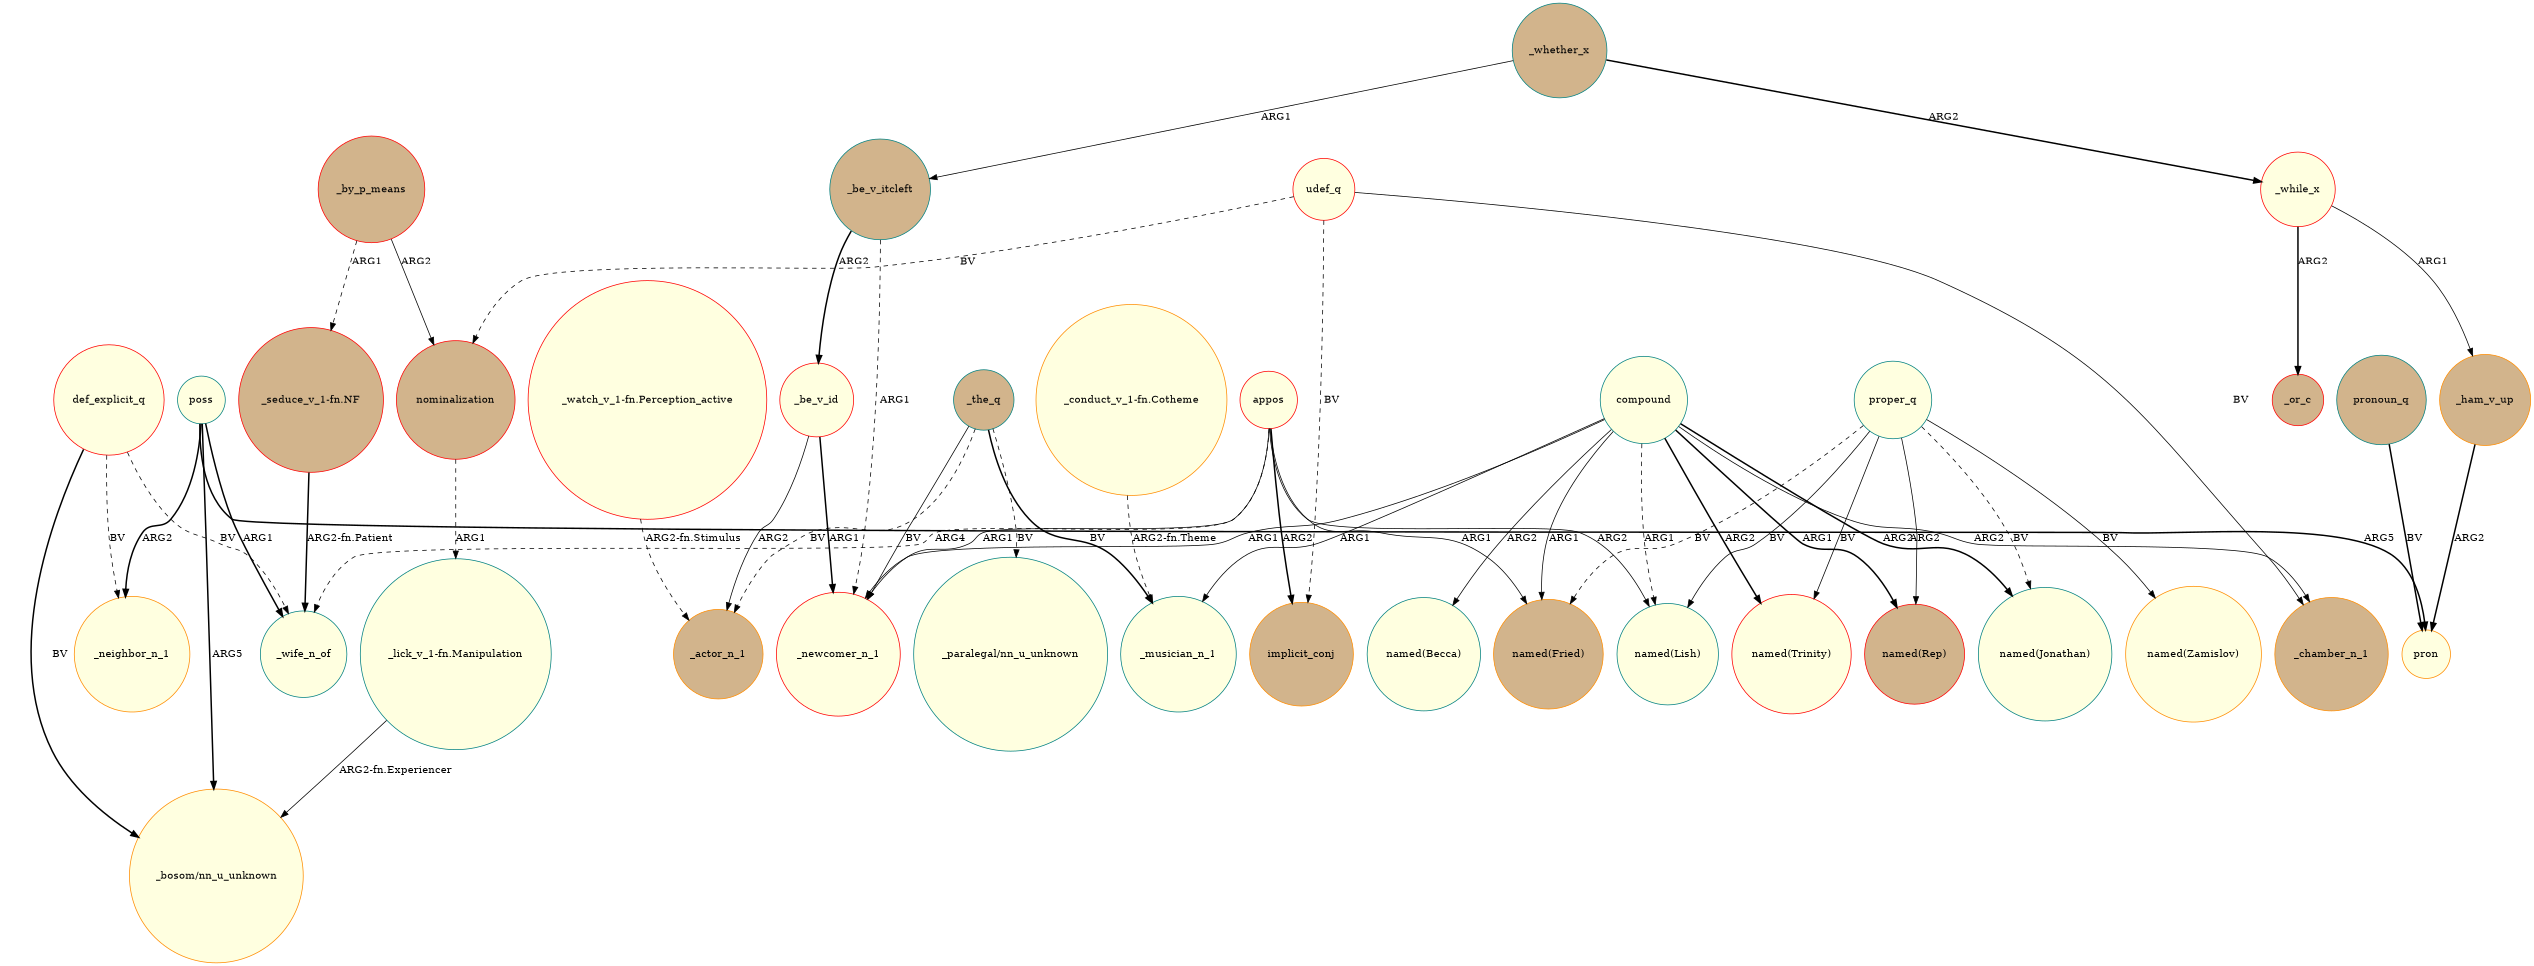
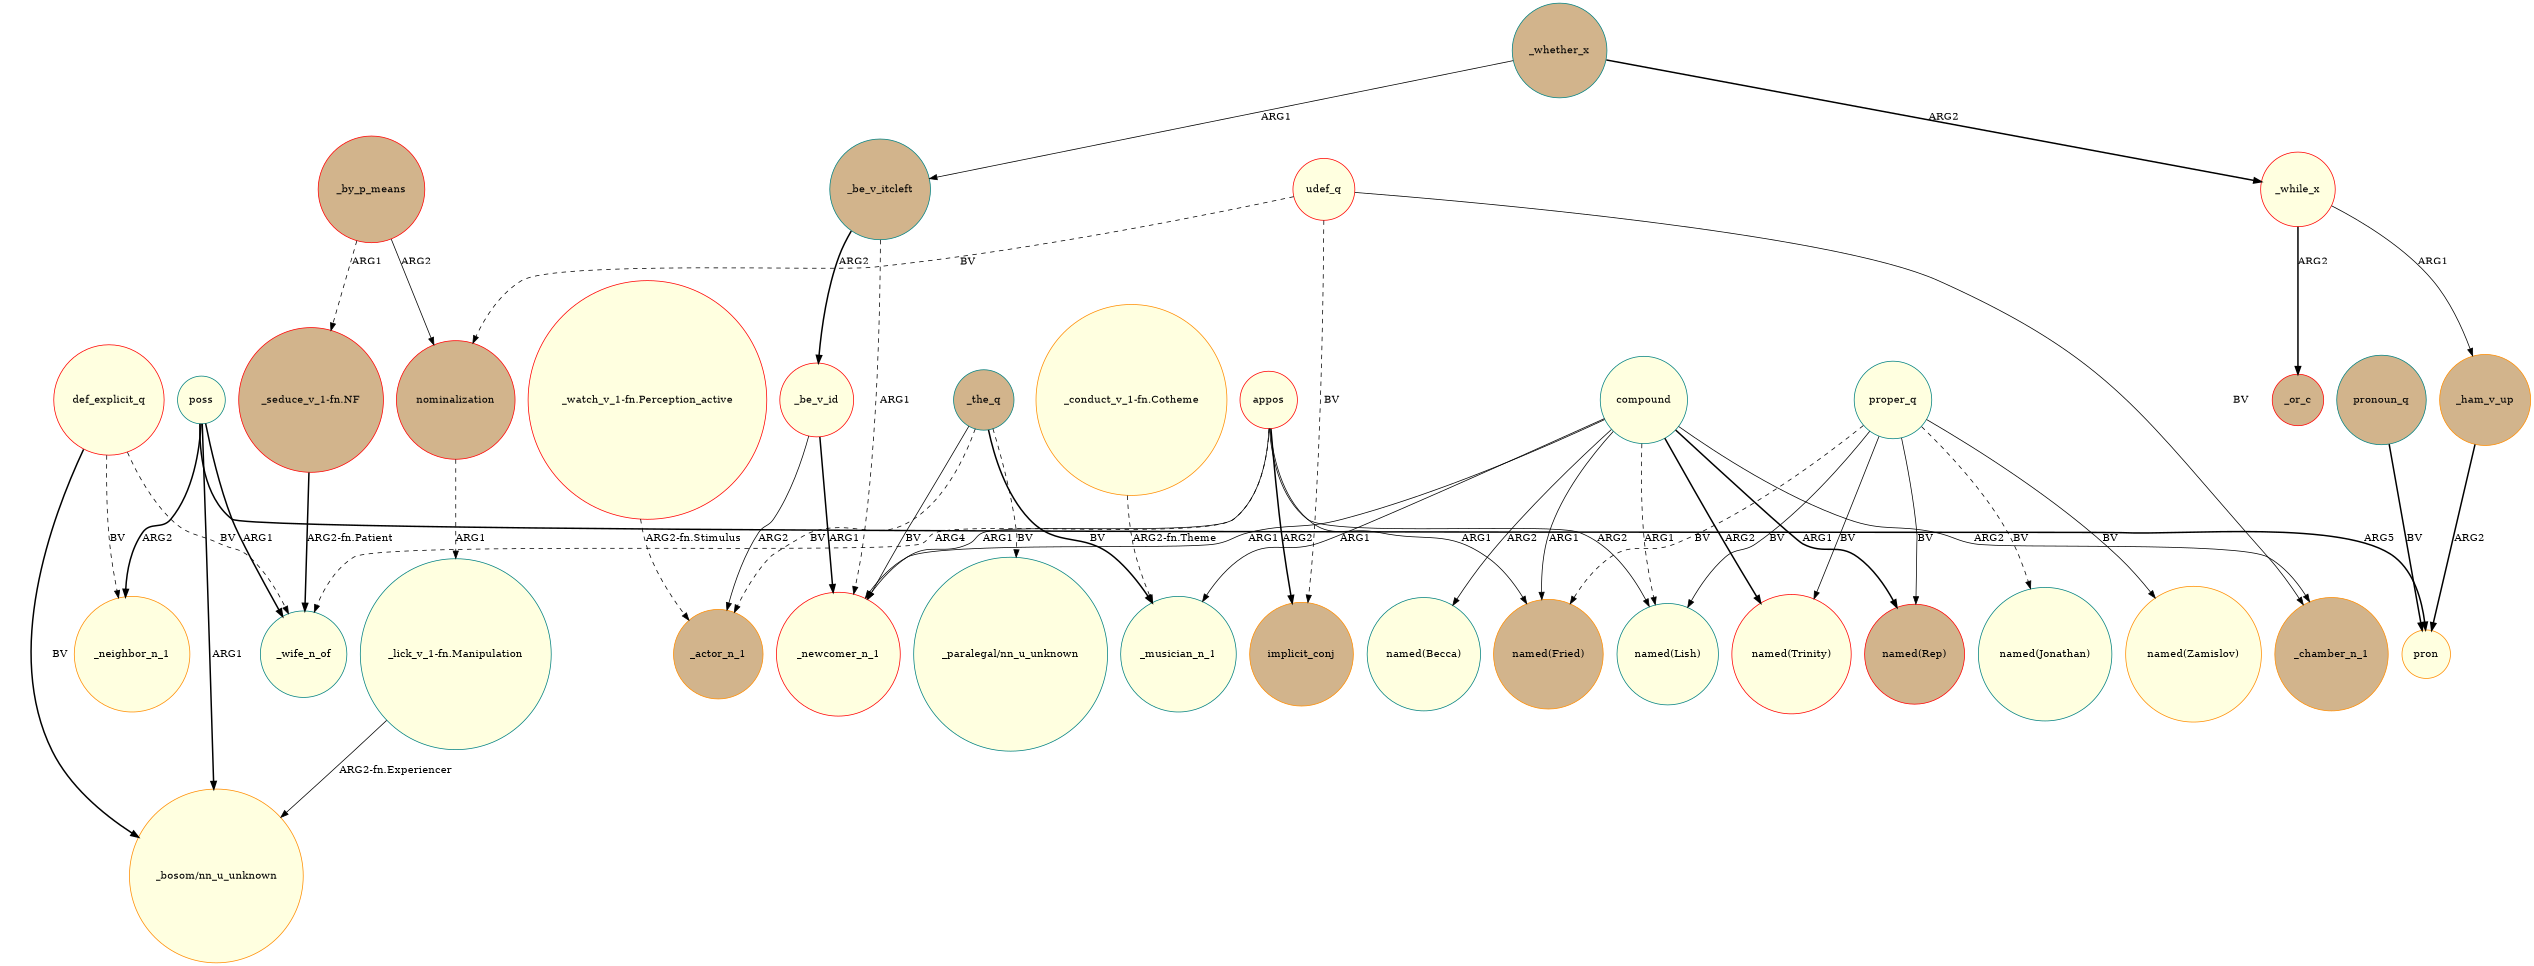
edge "compound" -> "named(Jonathan)": removed, label "ARG2"
edge "proper_q" -> "named(Rep)": label "ARG2" -> "BV"
edge "poss" -> "_bosom/nn_u_unknown": label "ARG5" -> "ARG1"
